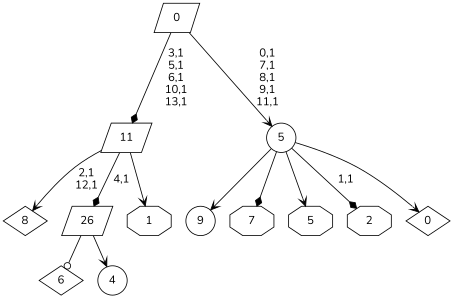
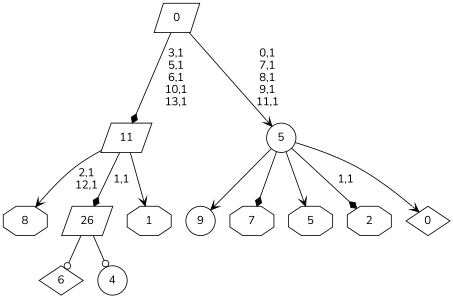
edge "11" -> "26": label "4,1" -> "1,1"
node "8": shape diamond -> octagon
edge "26" -> "4": arrowhead vee -> odot
